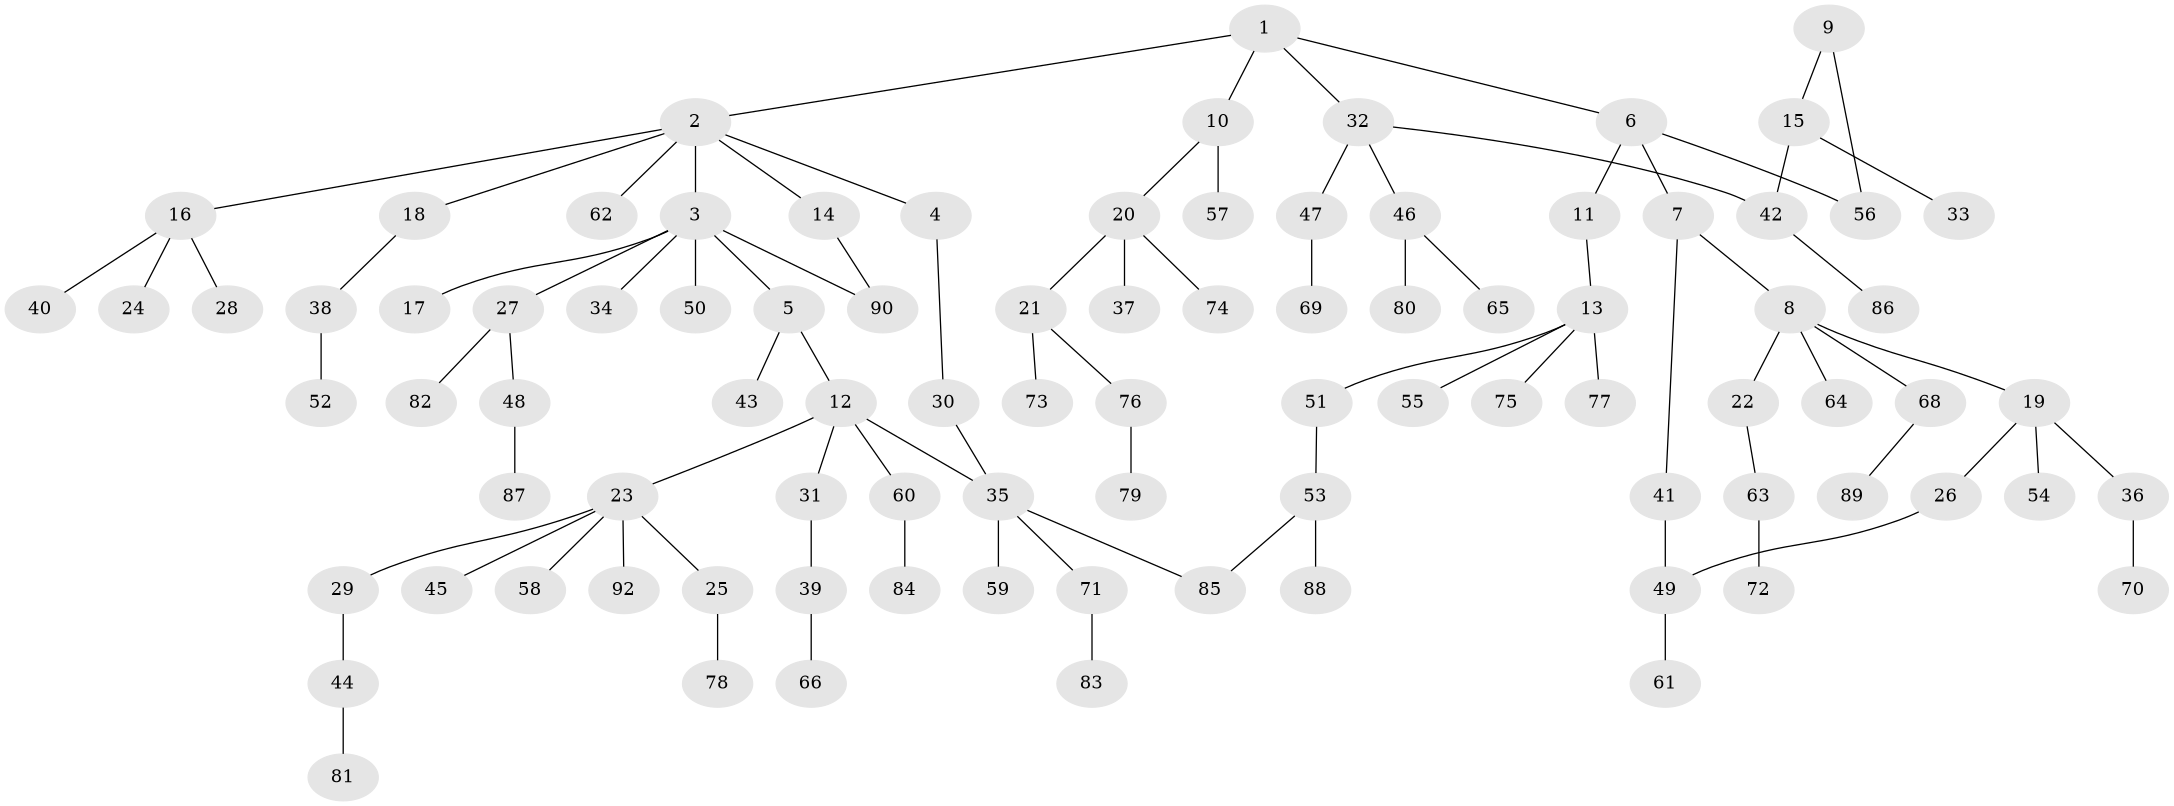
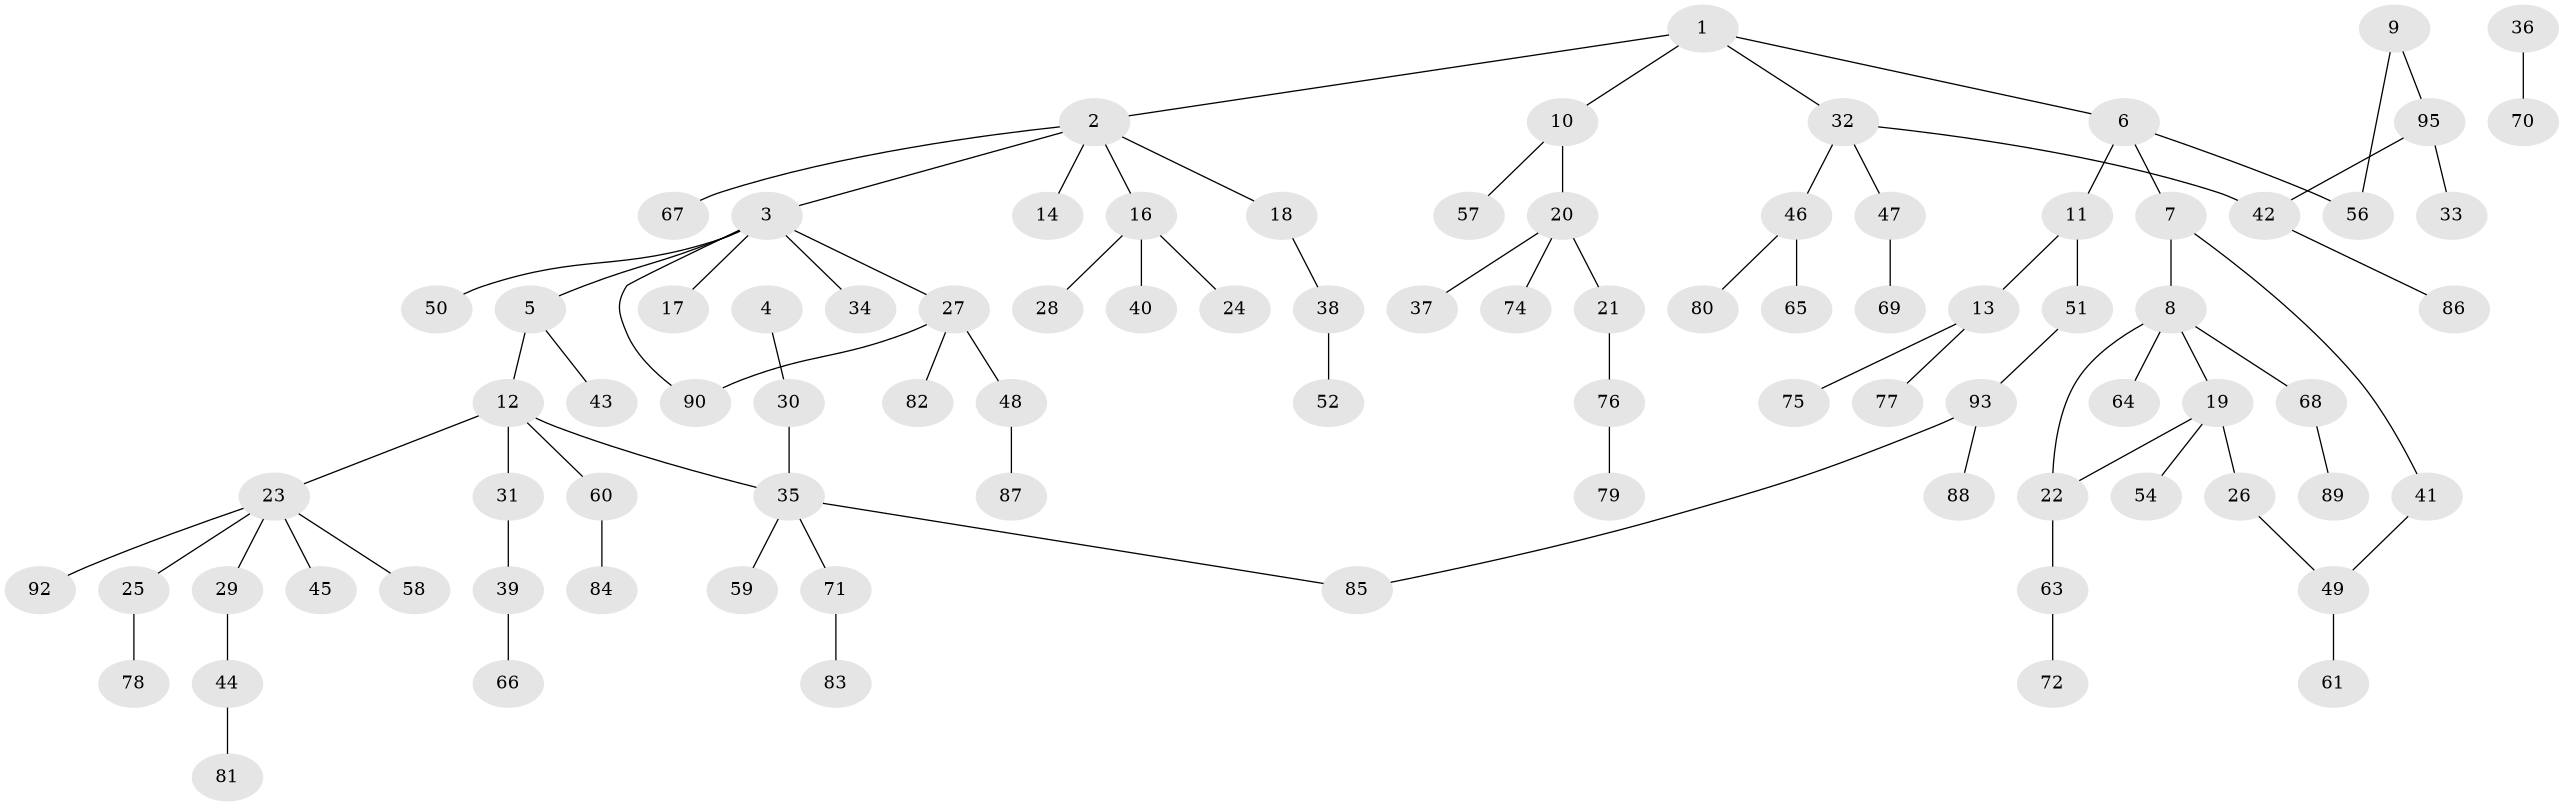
node "15": label "15" -> "95"
edge "2" -- "4": removed
node "62": label "62" -> "67"
edge "14" -- "90": now "27" -- "90"
edge "13" -- "51": now "11" -- "51"
node "73": removed
node "55": removed
edge "19" -- "36": now "19" -- "22"
node "53": label "53" -> "93"
